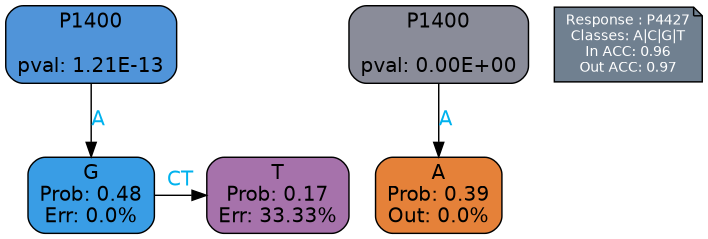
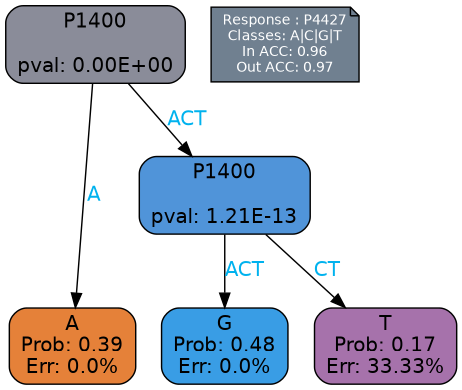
edge "P1400 pval: 0.00E+00" -> "P1400 pval: 1.21E-13": added, label "ACT"
edge "P1400 pval: 1.21E-13" -> "G Prob: 0.48 Err: 0.0%": label "A" -> "ACT"
edge "G Prob: 0.48 Err: 0.0%" -> "T Prob: 0.17 Err: 33.33%": now "P1400 pval: 1.21E-13" -> "T Prob: 0.17 Err: 33.33%"
node "A Prob: 0.39 Out: 0.0%": label "A Prob: 0.39 Out: 0.0%" -> "A Prob: 0.39 Err: 0.0%"
